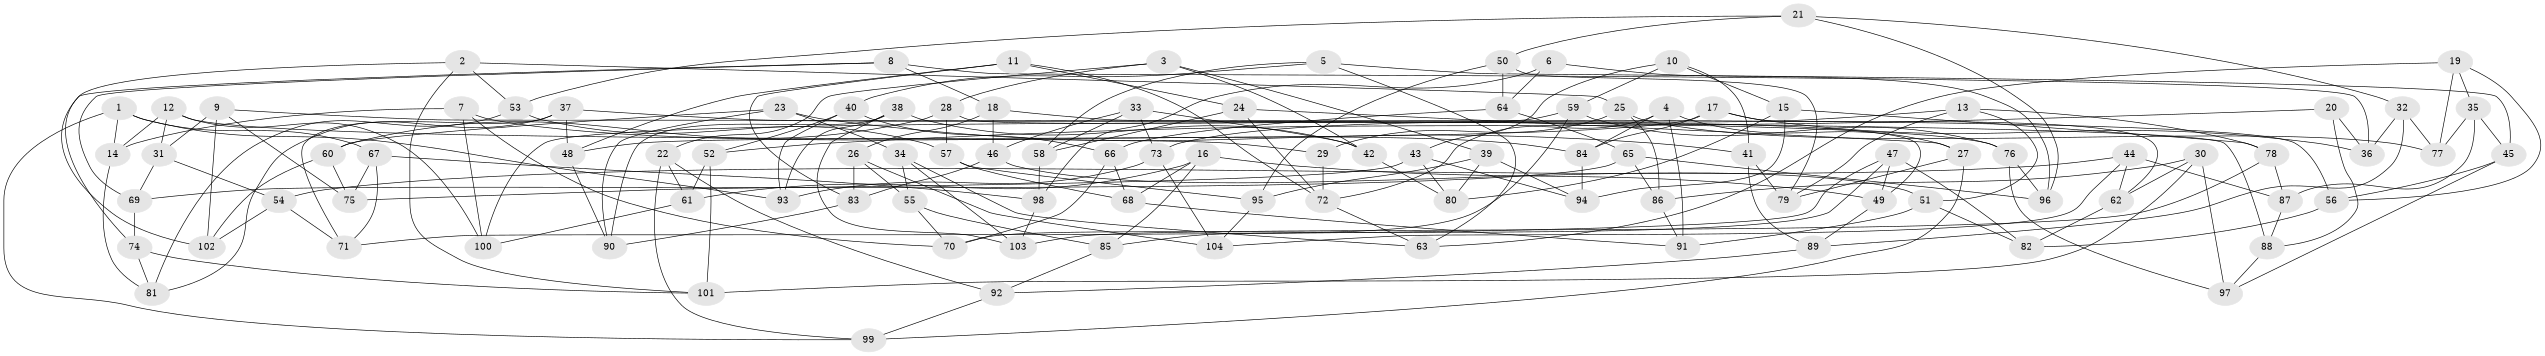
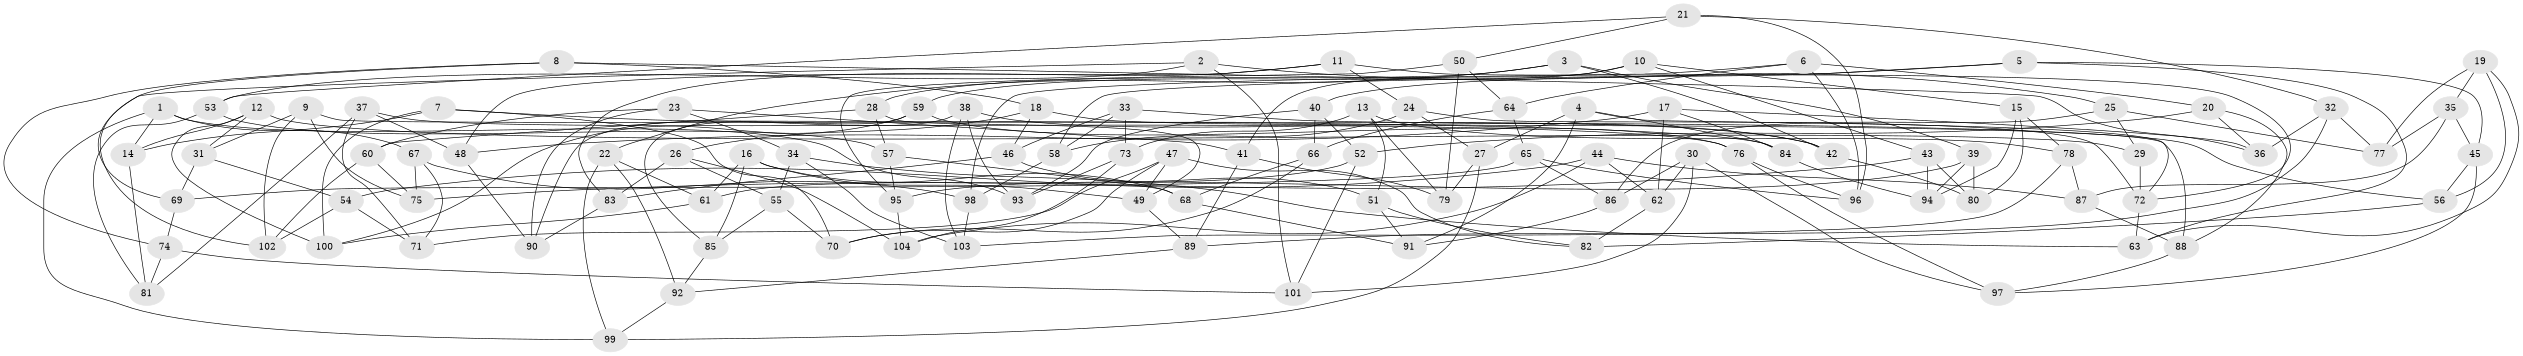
edge "6" -- "20": added
